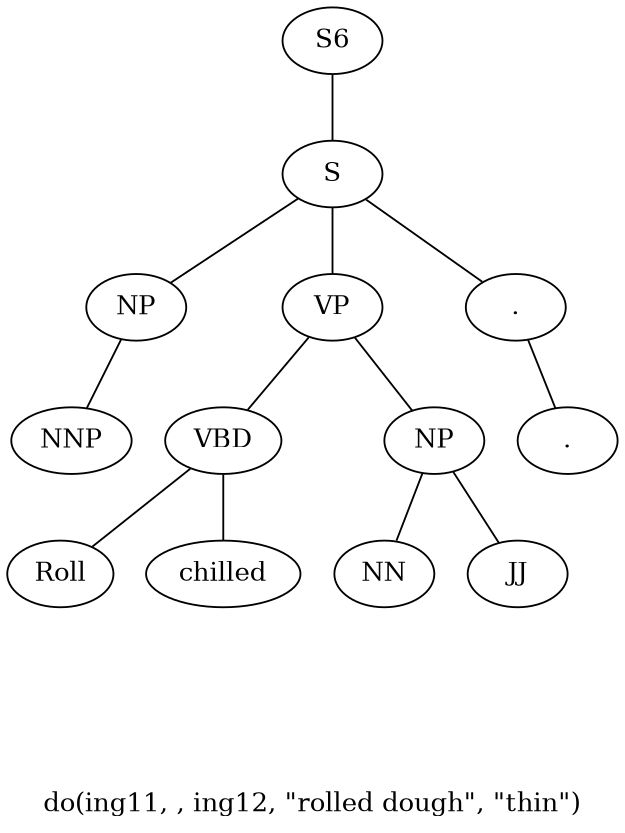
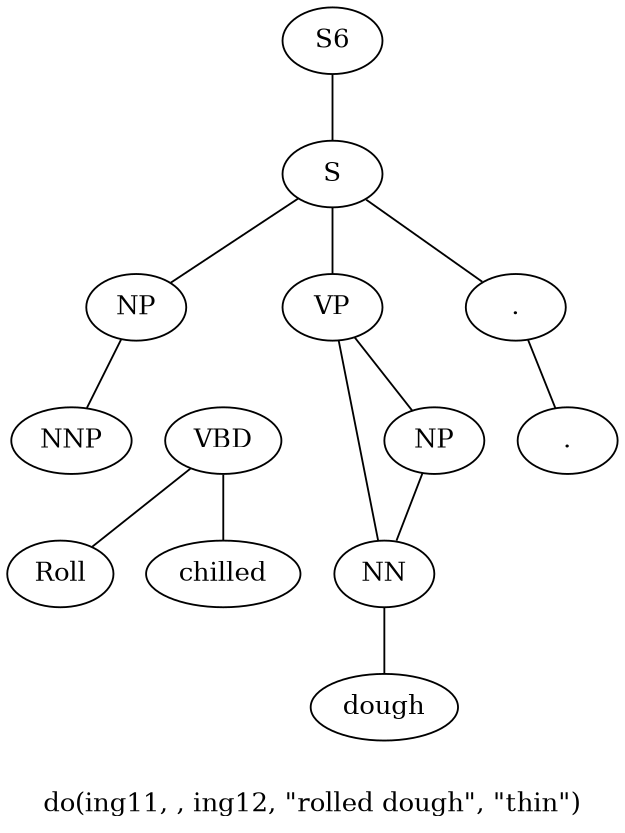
edge "VP" -- "VBD": now "VP" -- "NN"
node "JJ": removed
node "dough": added
